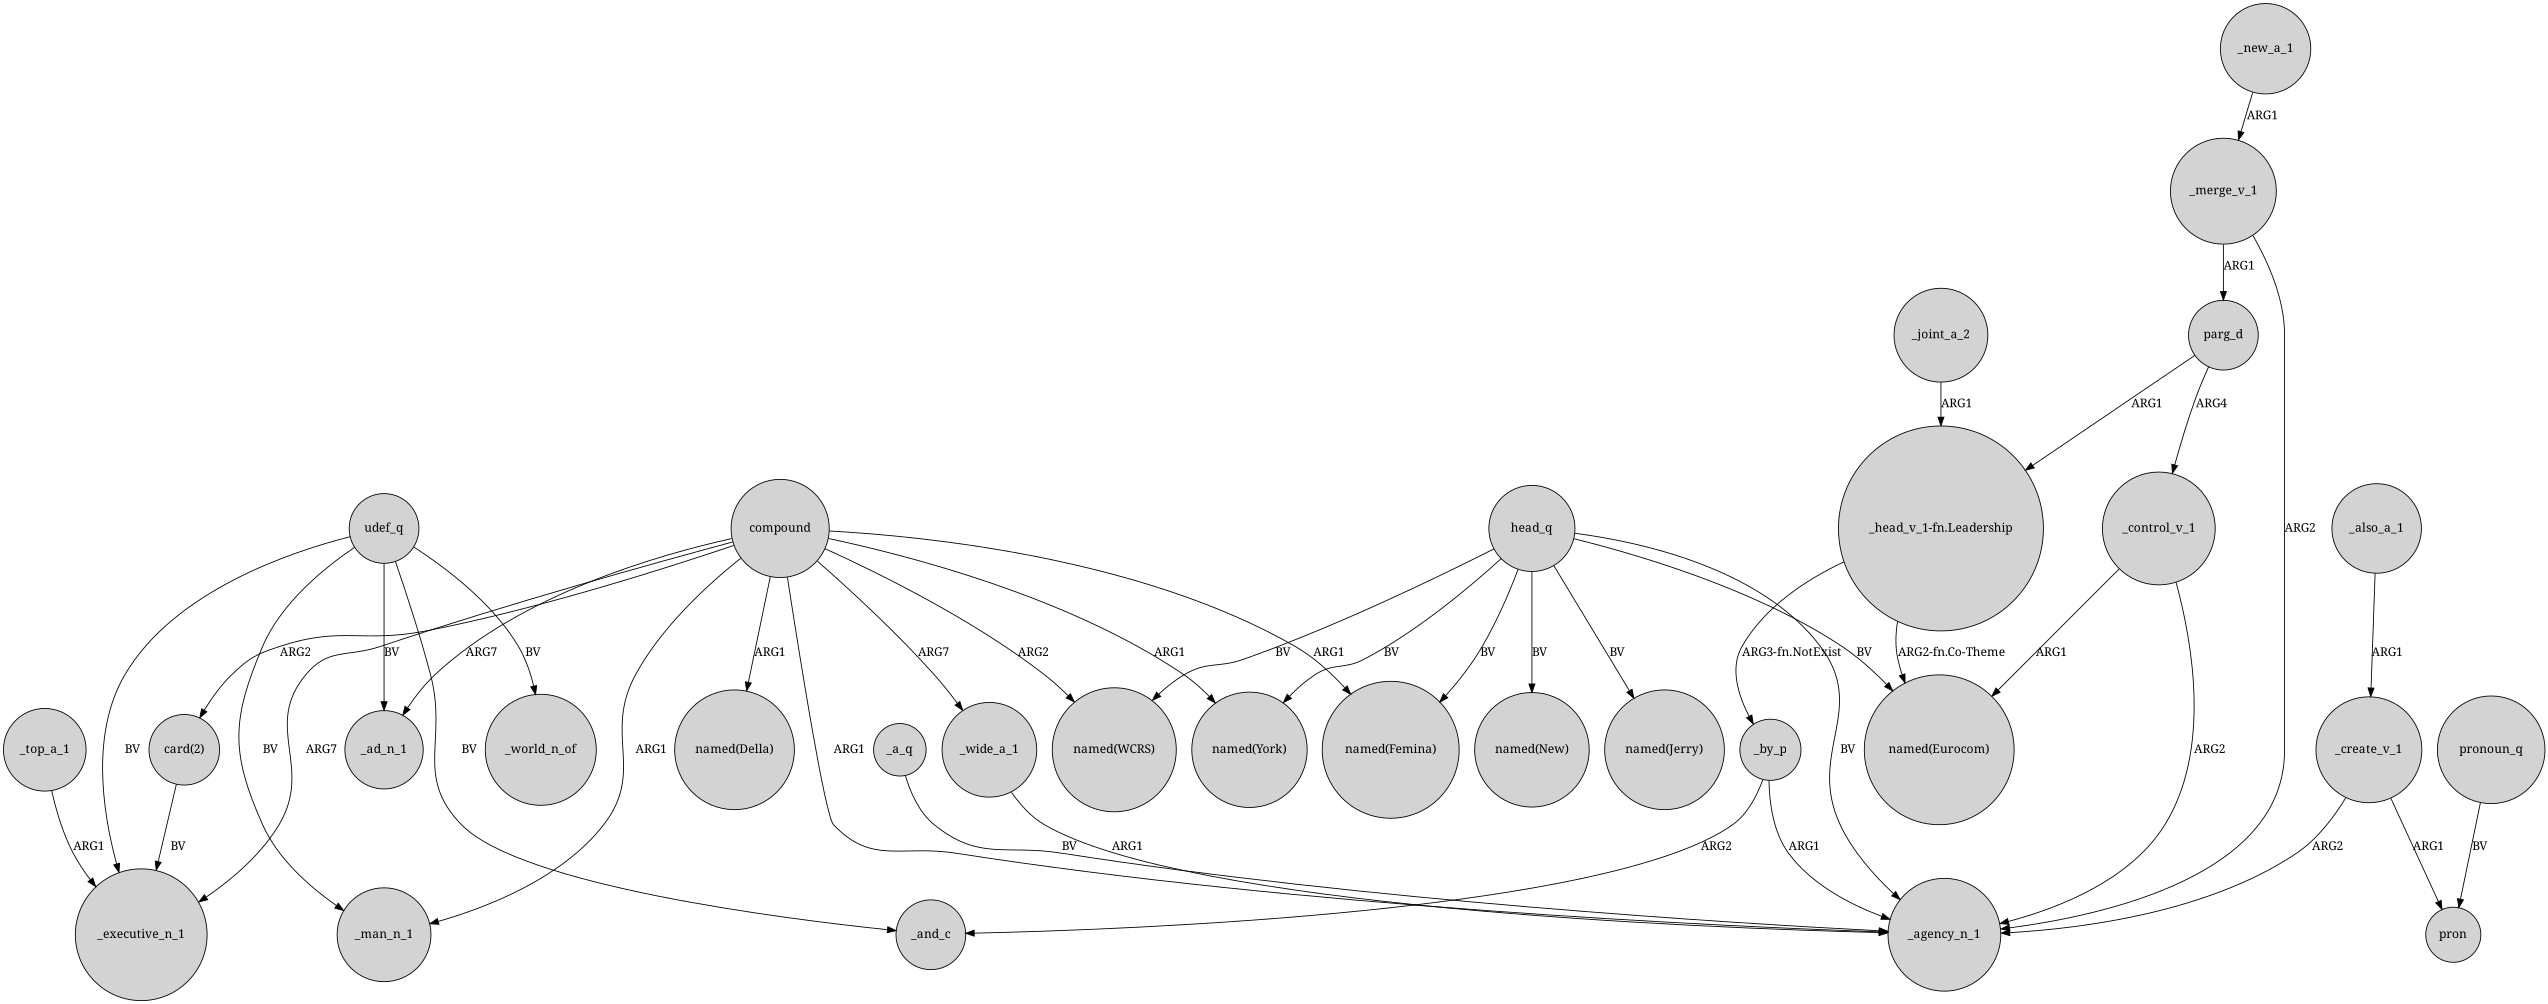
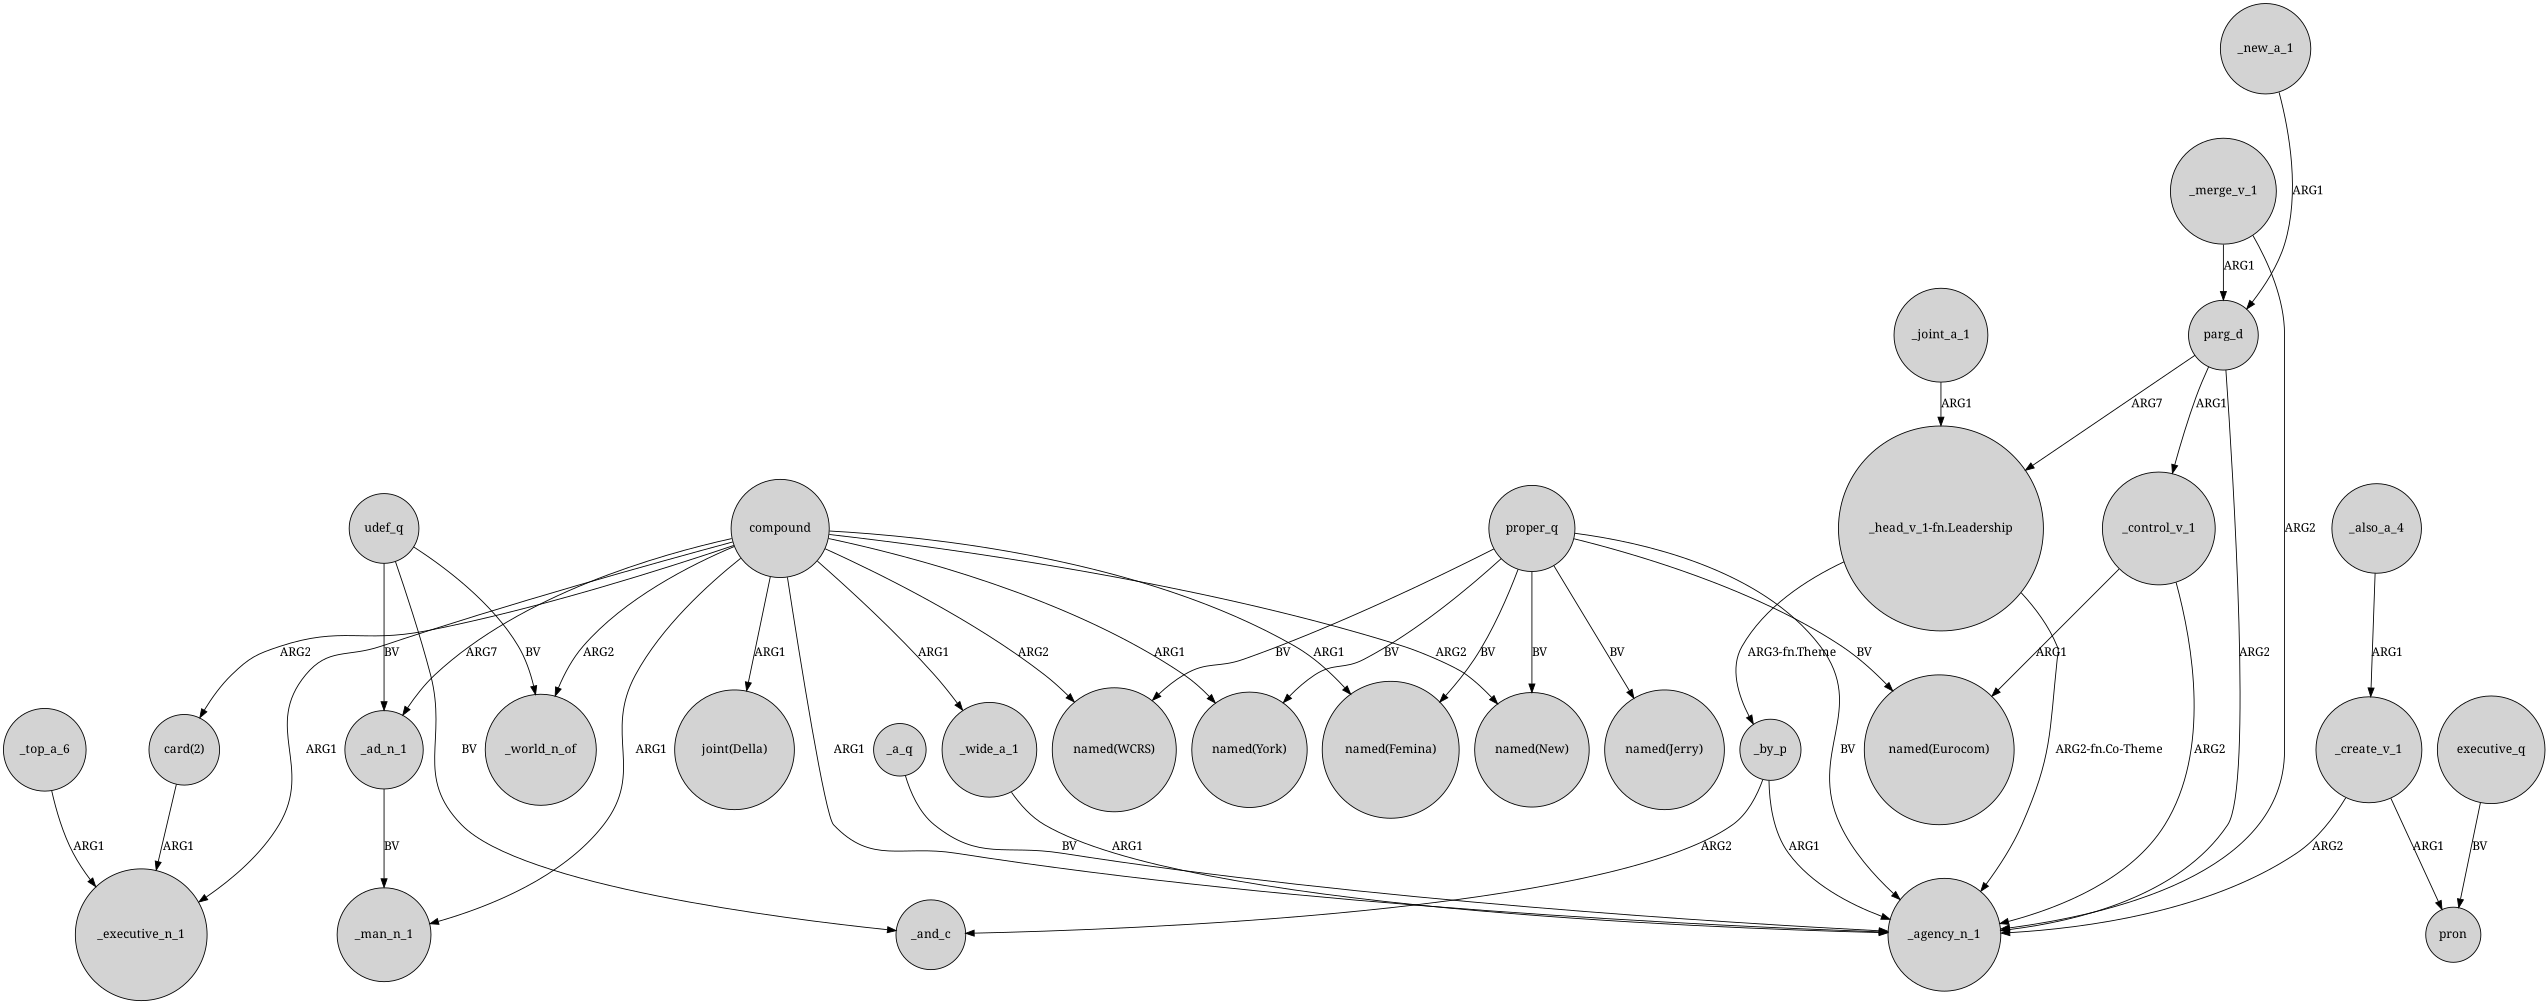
edge "_new_a_1" -> "_merge_v_1": now "_new_a_1" -> "parg_d"
node "_joint_a_2": label "_joint_a_2" -> "_joint_a_1"
edge "parg_d" -> "_head_v_1-fn.Leadership": label "ARG1" -> "ARG7"
edge "parg_d" -> "_control_v_1": label "ARG4" -> "ARG1"
node "head_q": label "head_q" -> "proper_q"
node "_also_a_1": label "_also_a_1" -> "_also_a_4"
edge "compound" -> "named(New)": added, label "ARG2"
edge "compound" -> "_world_n_of": added, label "ARG2"
edge "udef_q" -> "_executive_n_1": removed, label "BV"
edge "_head_v_1-fn.Leadership" -> "named(Eurocom)": now "_head_v_1-fn.Leadership" -> "_agency_n_1"
edge "compound" -> "_wide_a_1": label "ARG7" -> "ARG1"
edge "_head_v_1-fn.Leadership" -> "_by_p": label "ARG3-fn.NotExist" -> "ARG3-fn.Theme"
edge "parg_d" -> "_agency_n_1": added, label "ARG2"
edge "udef_q" -> "_man_n_1": now "_ad_n_1" -> "_man_n_1"
node "_top_a_1": label "_top_a_1" -> "_top_a_6"
edge "compound" -> "_executive_n_1": label "ARG7" -> "ARG1"
node "named(Della)": label "named(Della)" -> "joint(Della)"
node "pronoun_q": label "pronoun_q" -> "executive_q"
edge "card(2)" -> "_executive_n_1": label "BV" -> "ARG1"
